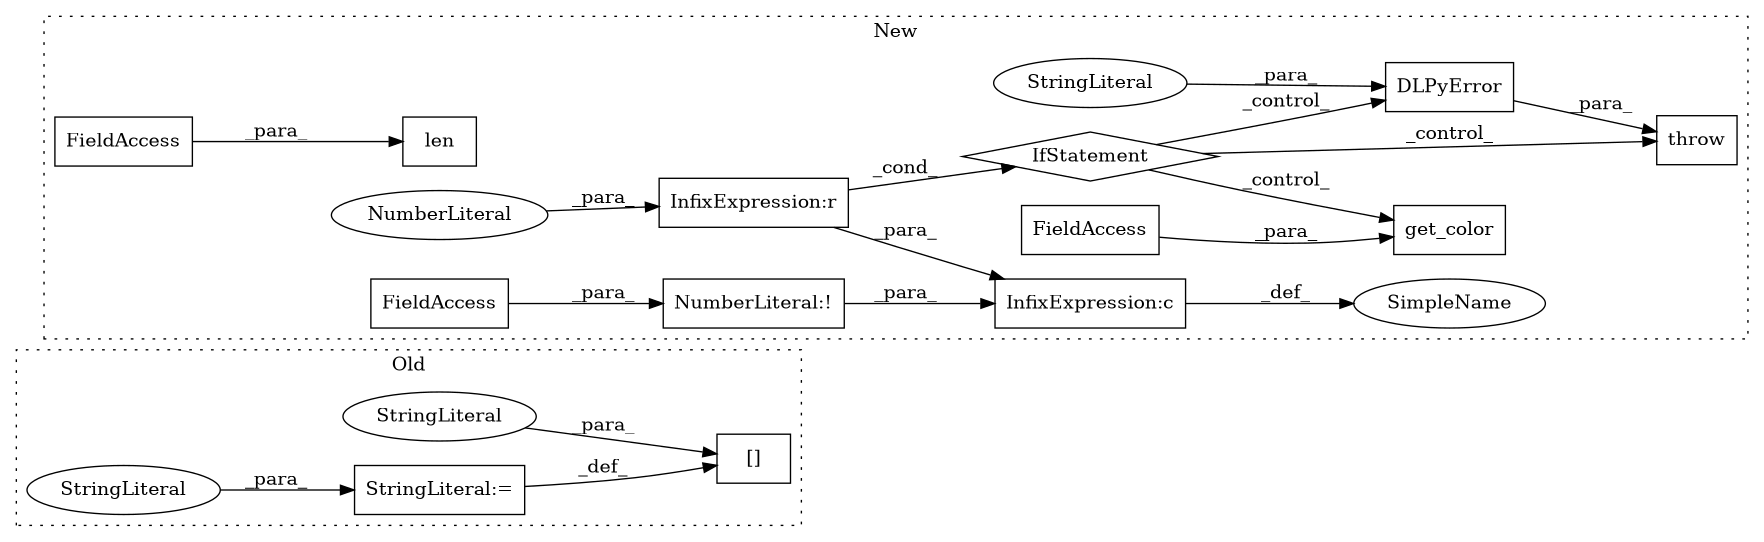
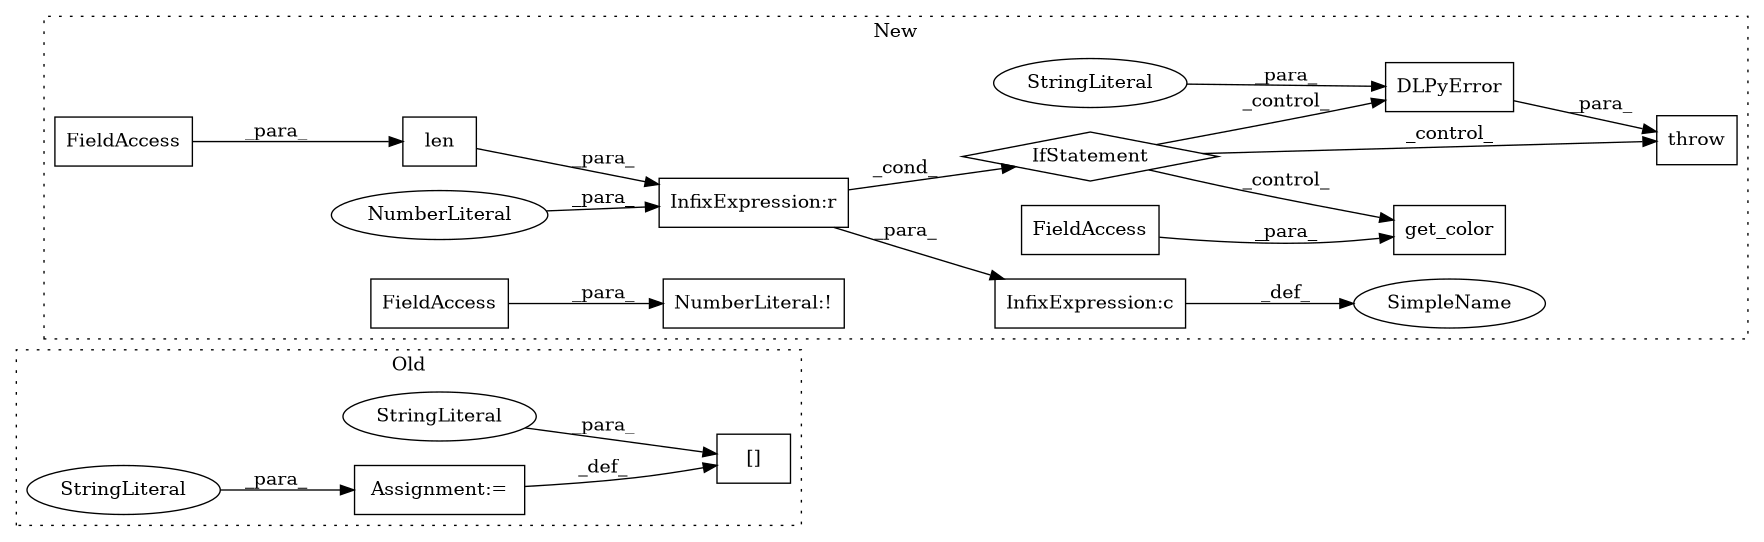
edge "len" -> "InfixExpression:r": added, label "_para_"
edge "NumberLiteral:!" -> "InfixExpression:c": removed, label "_para_"
node "StringLiteral:=": label "StringLiteral:=" -> "Assignment:="
